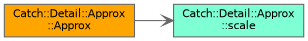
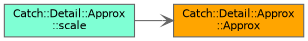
edge "Catch::Detail::Approx ::Approx" -> "Catch::Detail::Approx ::scale": reversed
